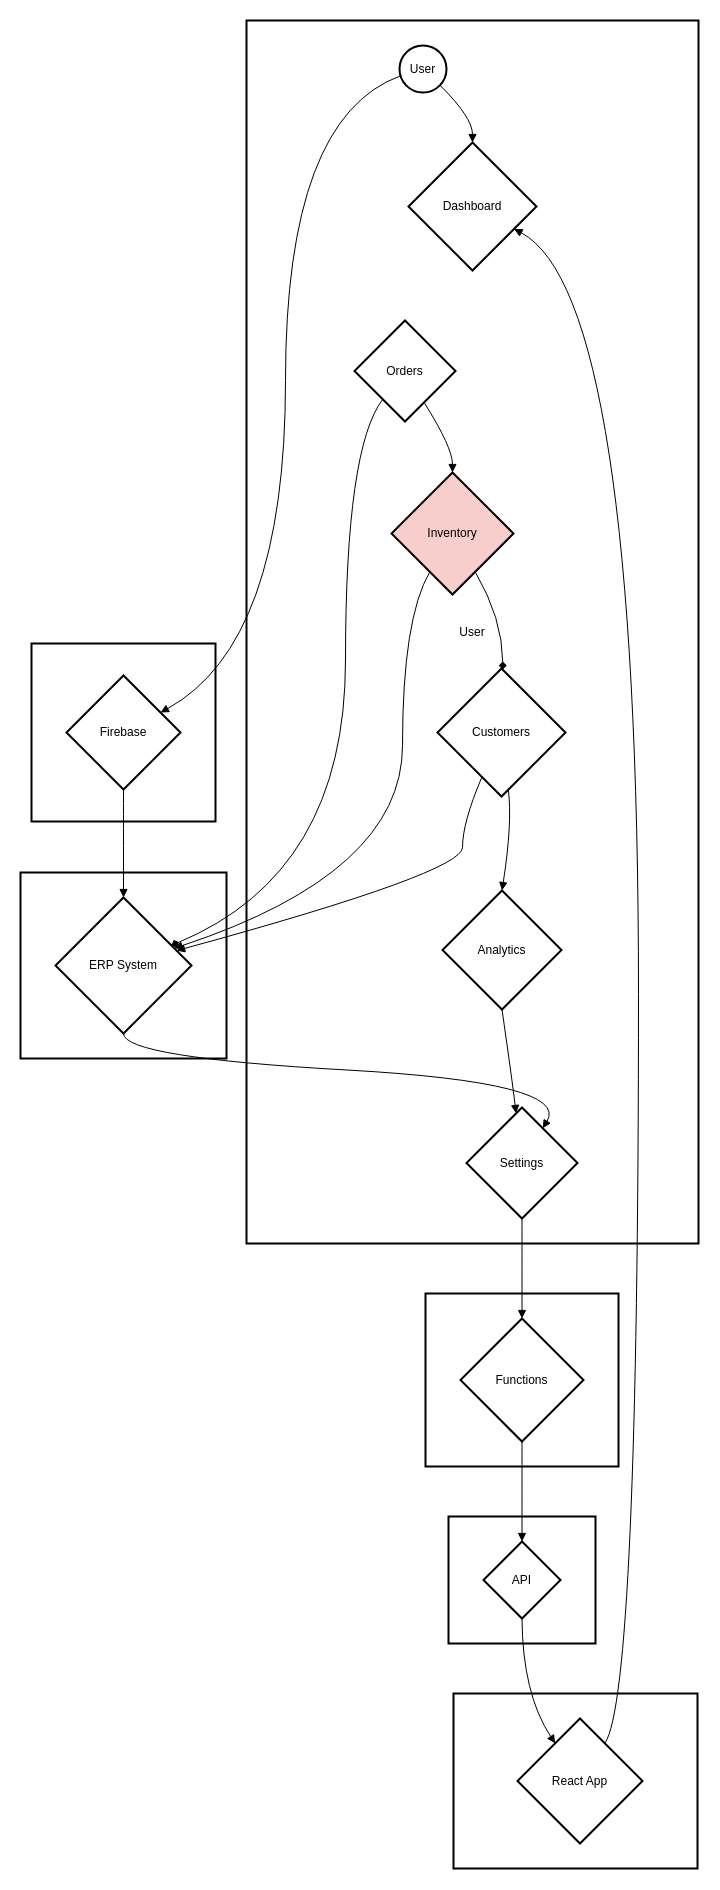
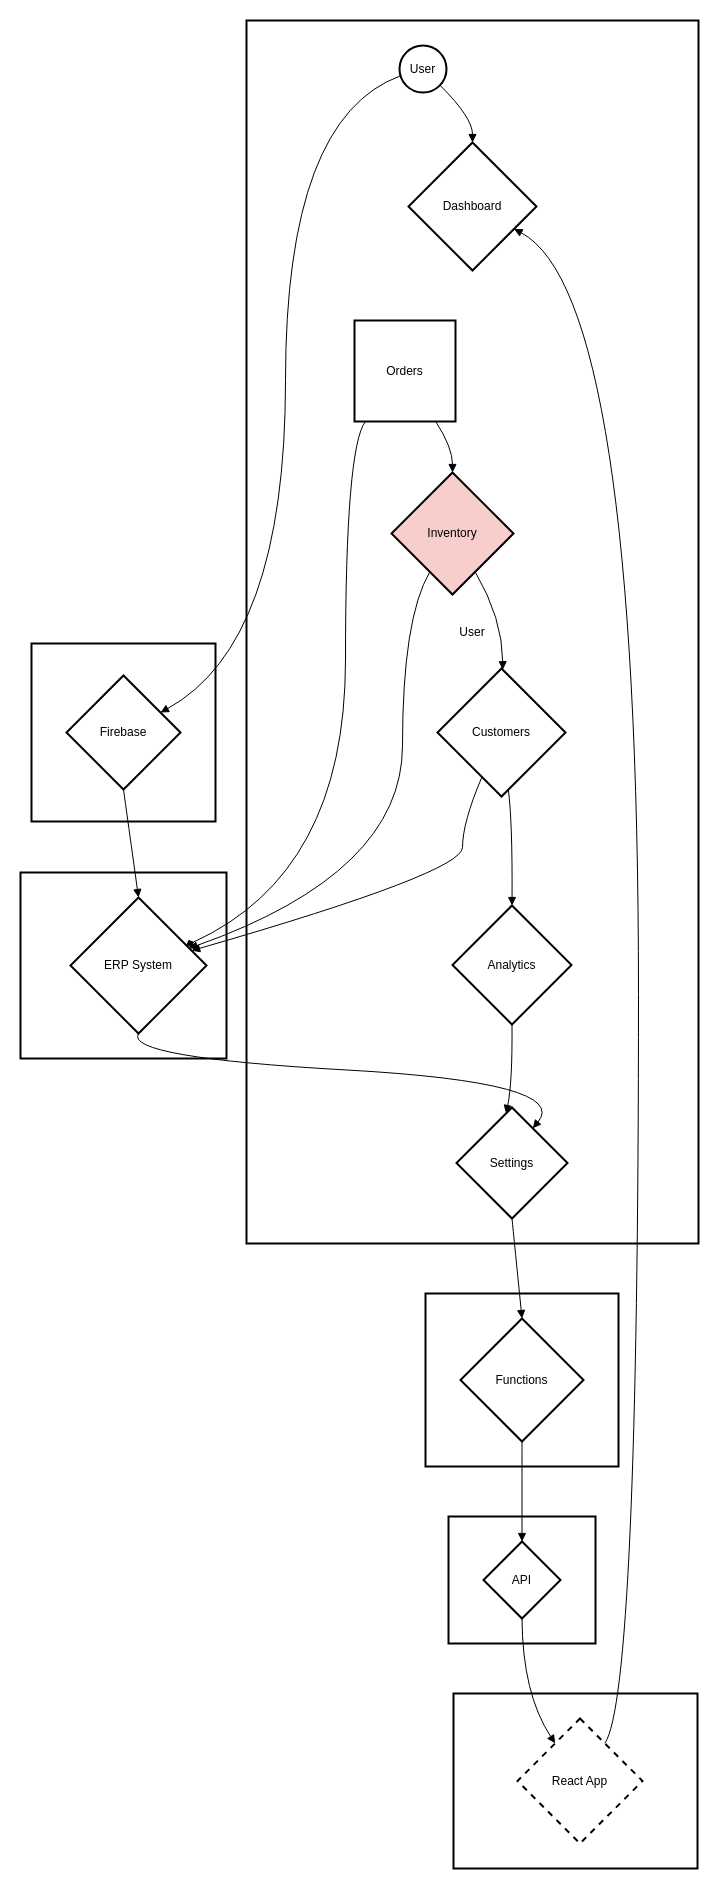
node "Orders": shape diamond -> rectangle
edge "Inventory" -> "Customers": arrowhead diamond -> block
node "Analytics": moved (502, 950) -> (512, 965)
node "ERP System": moved (124, 966) -> (139, 966)
node "Settings": moved (522, 1163) -> (512, 1163)
node "React App": style solid -> dashed
